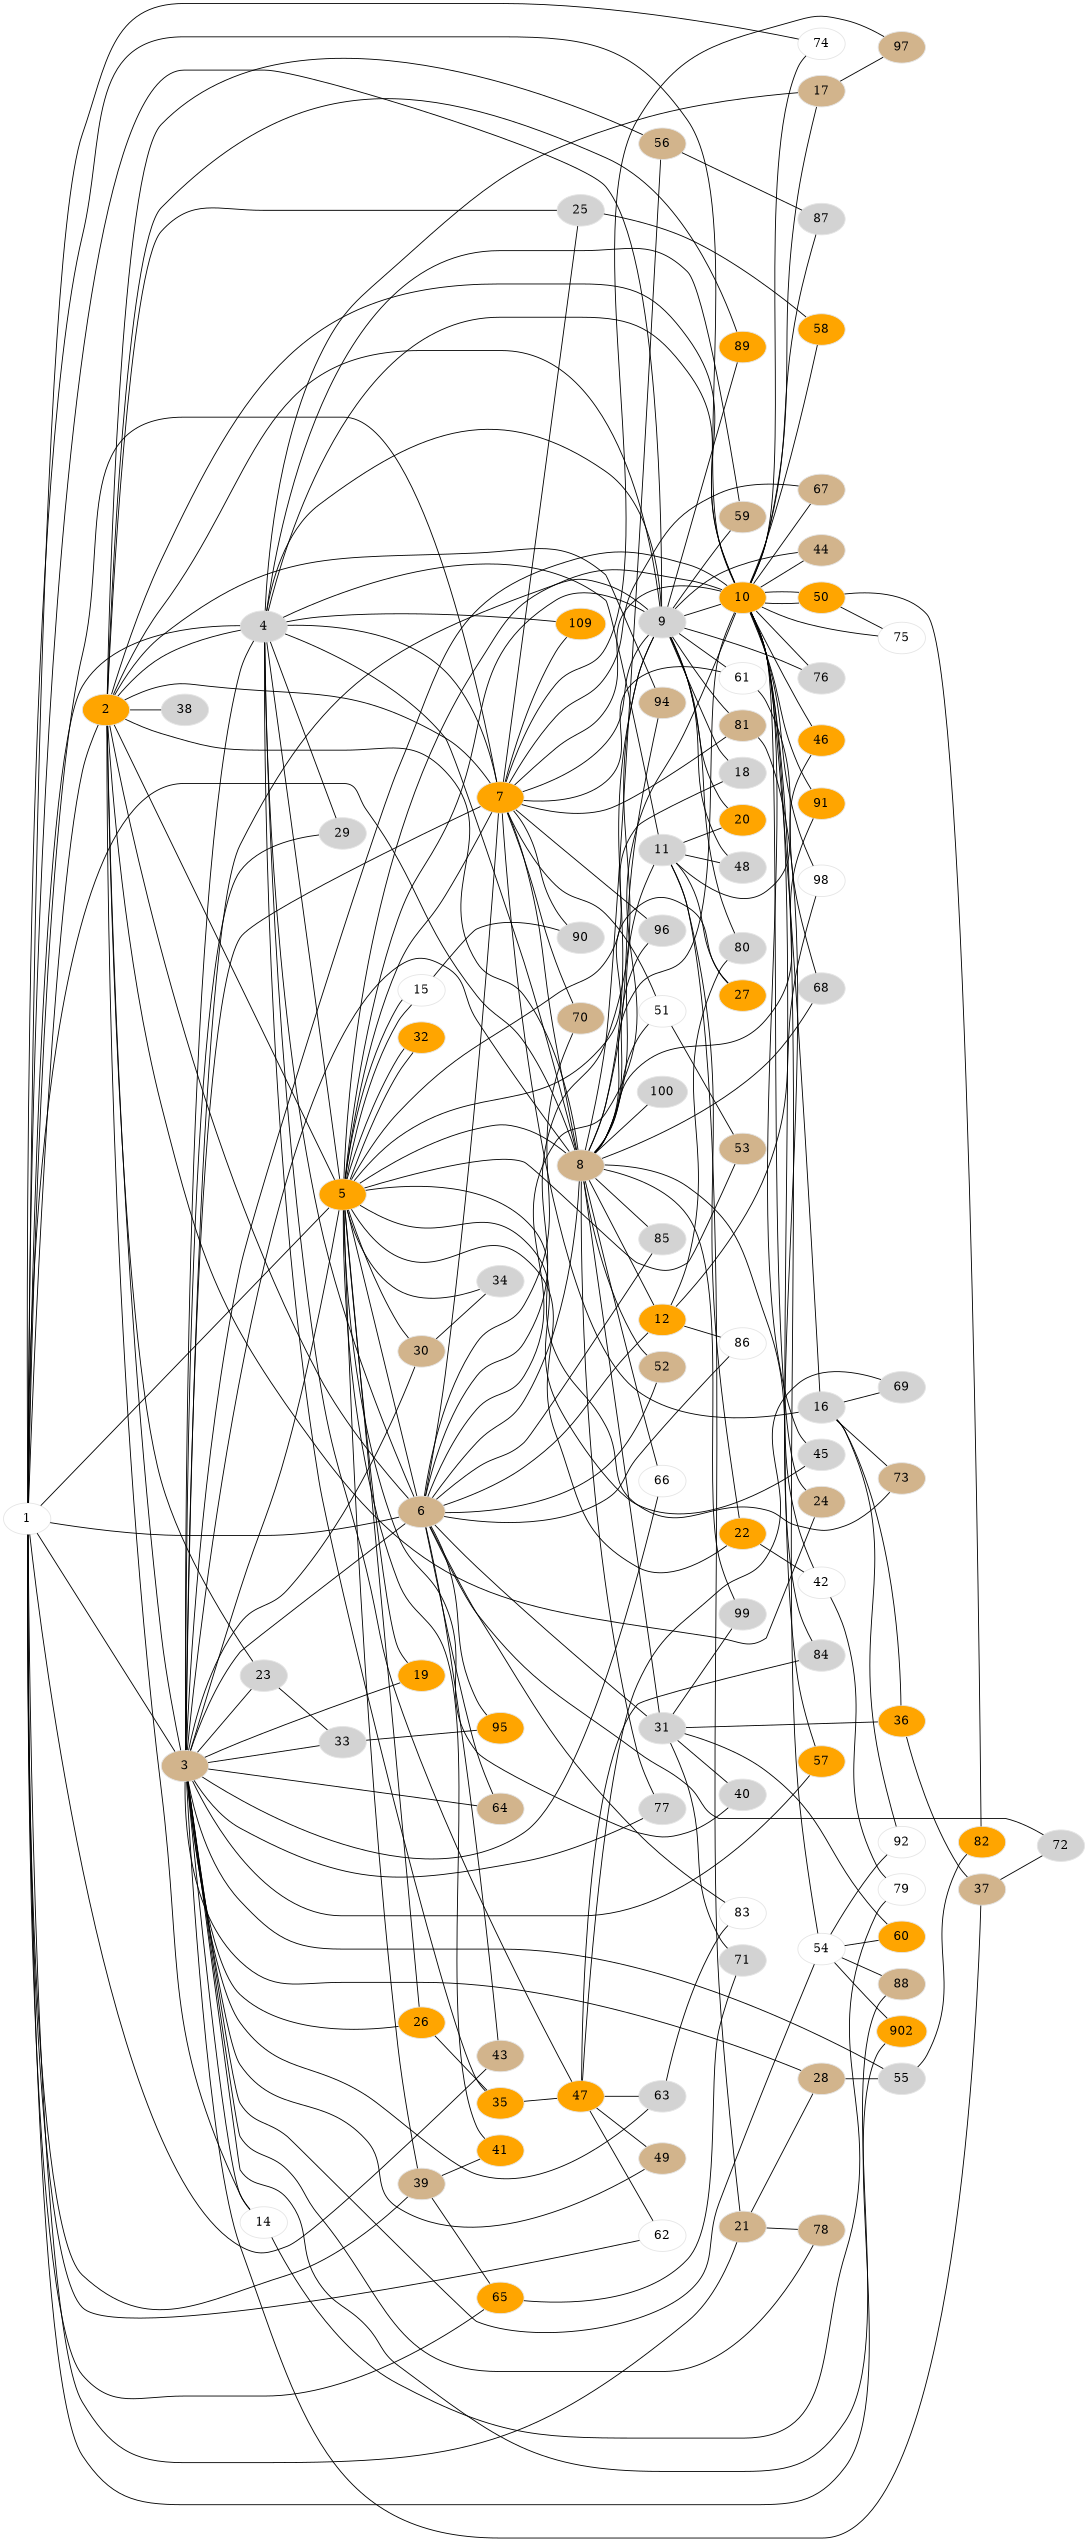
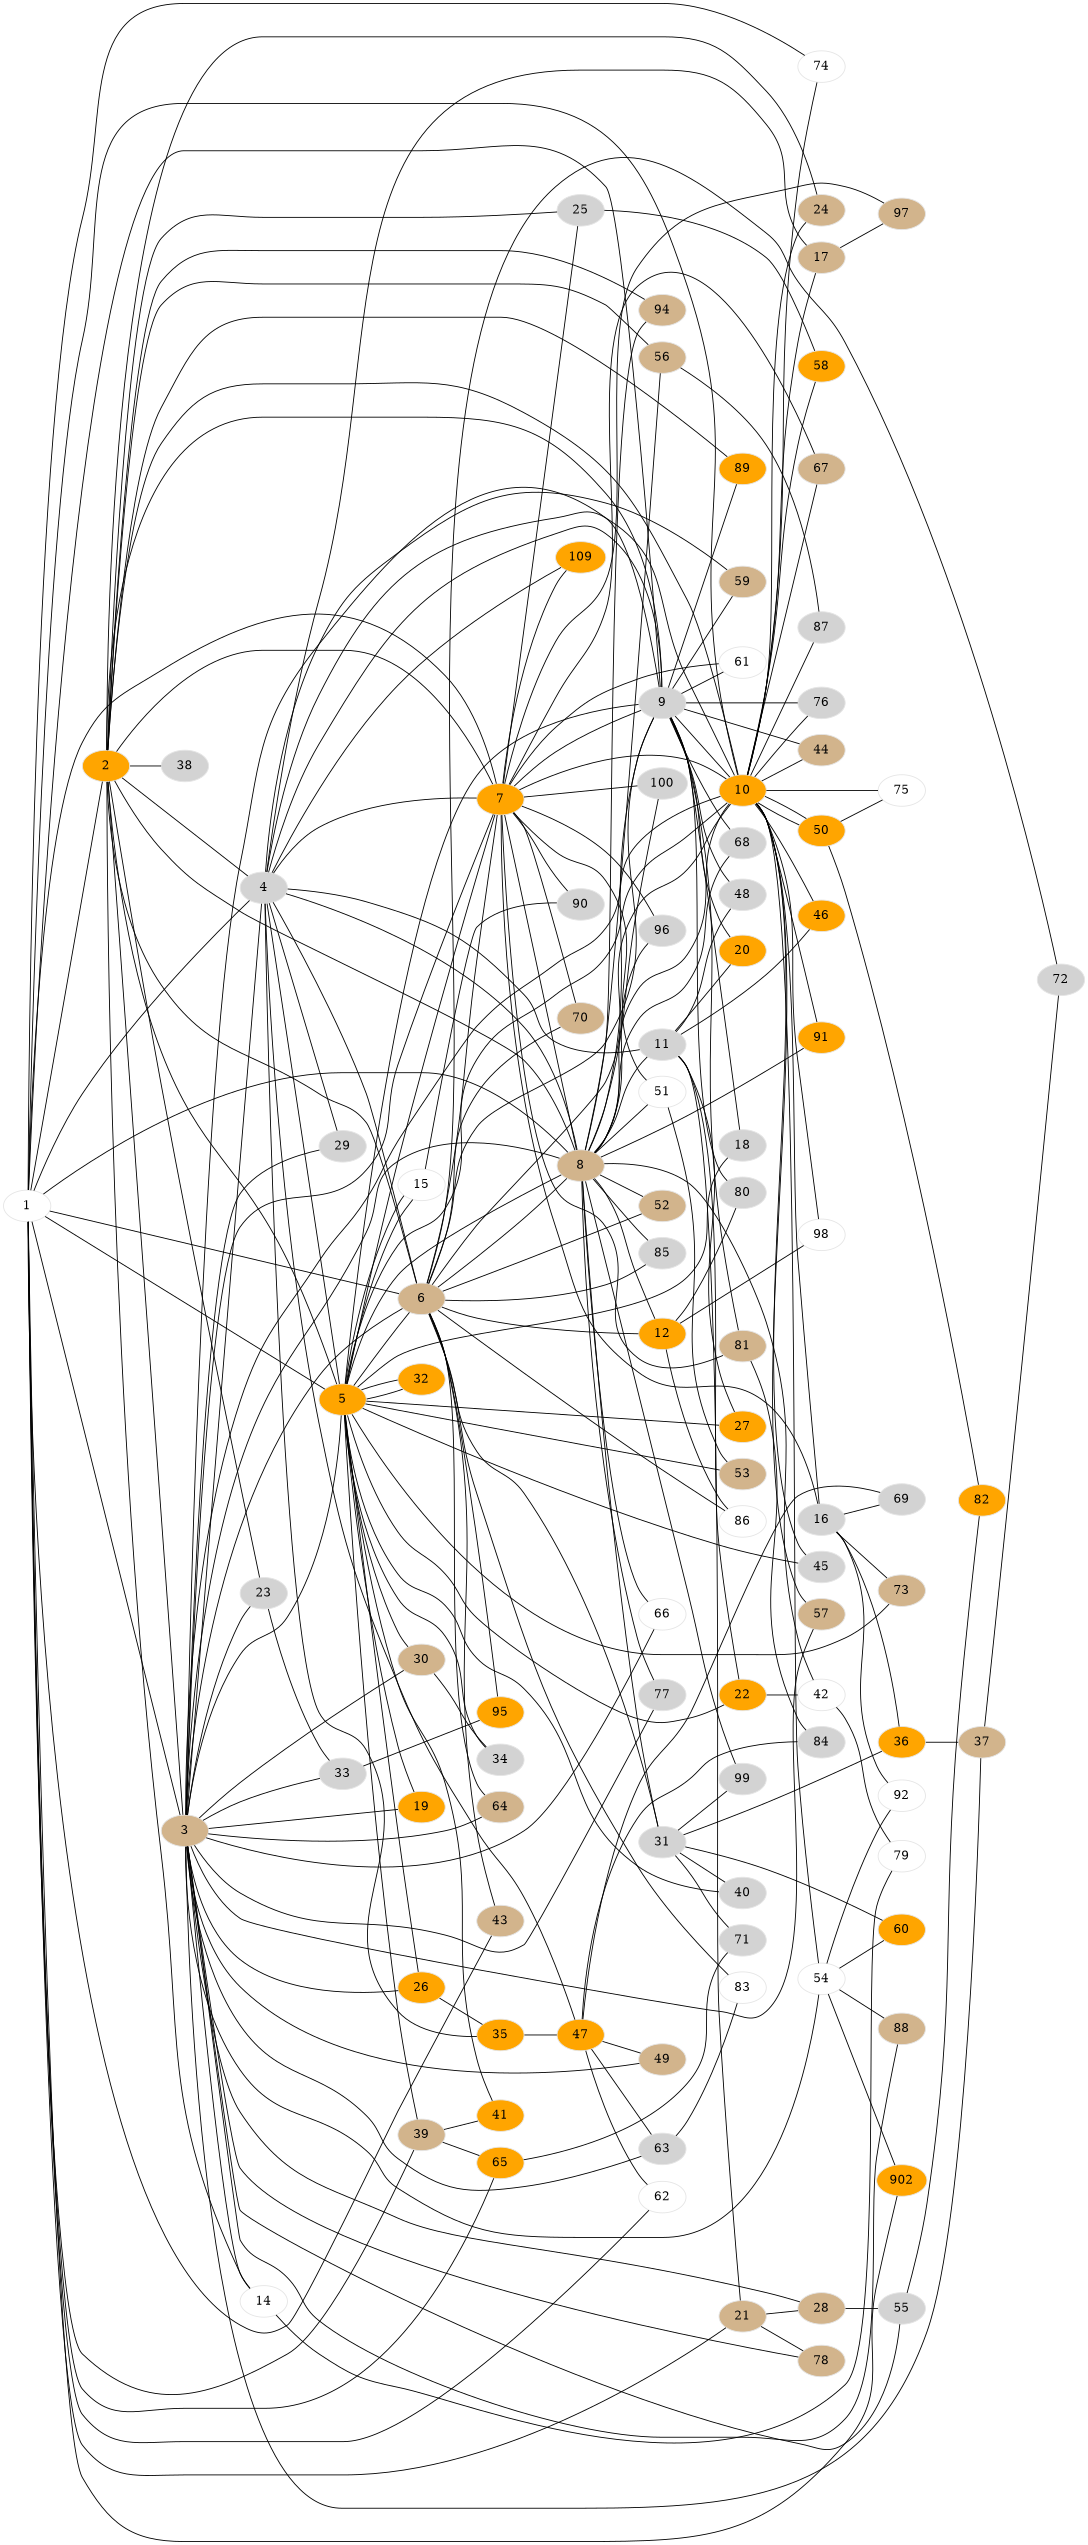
edge "100" -- "7": added
edge "61" -- "68": now "9" -- "68"
node "57": fillcolor orange -> tan
